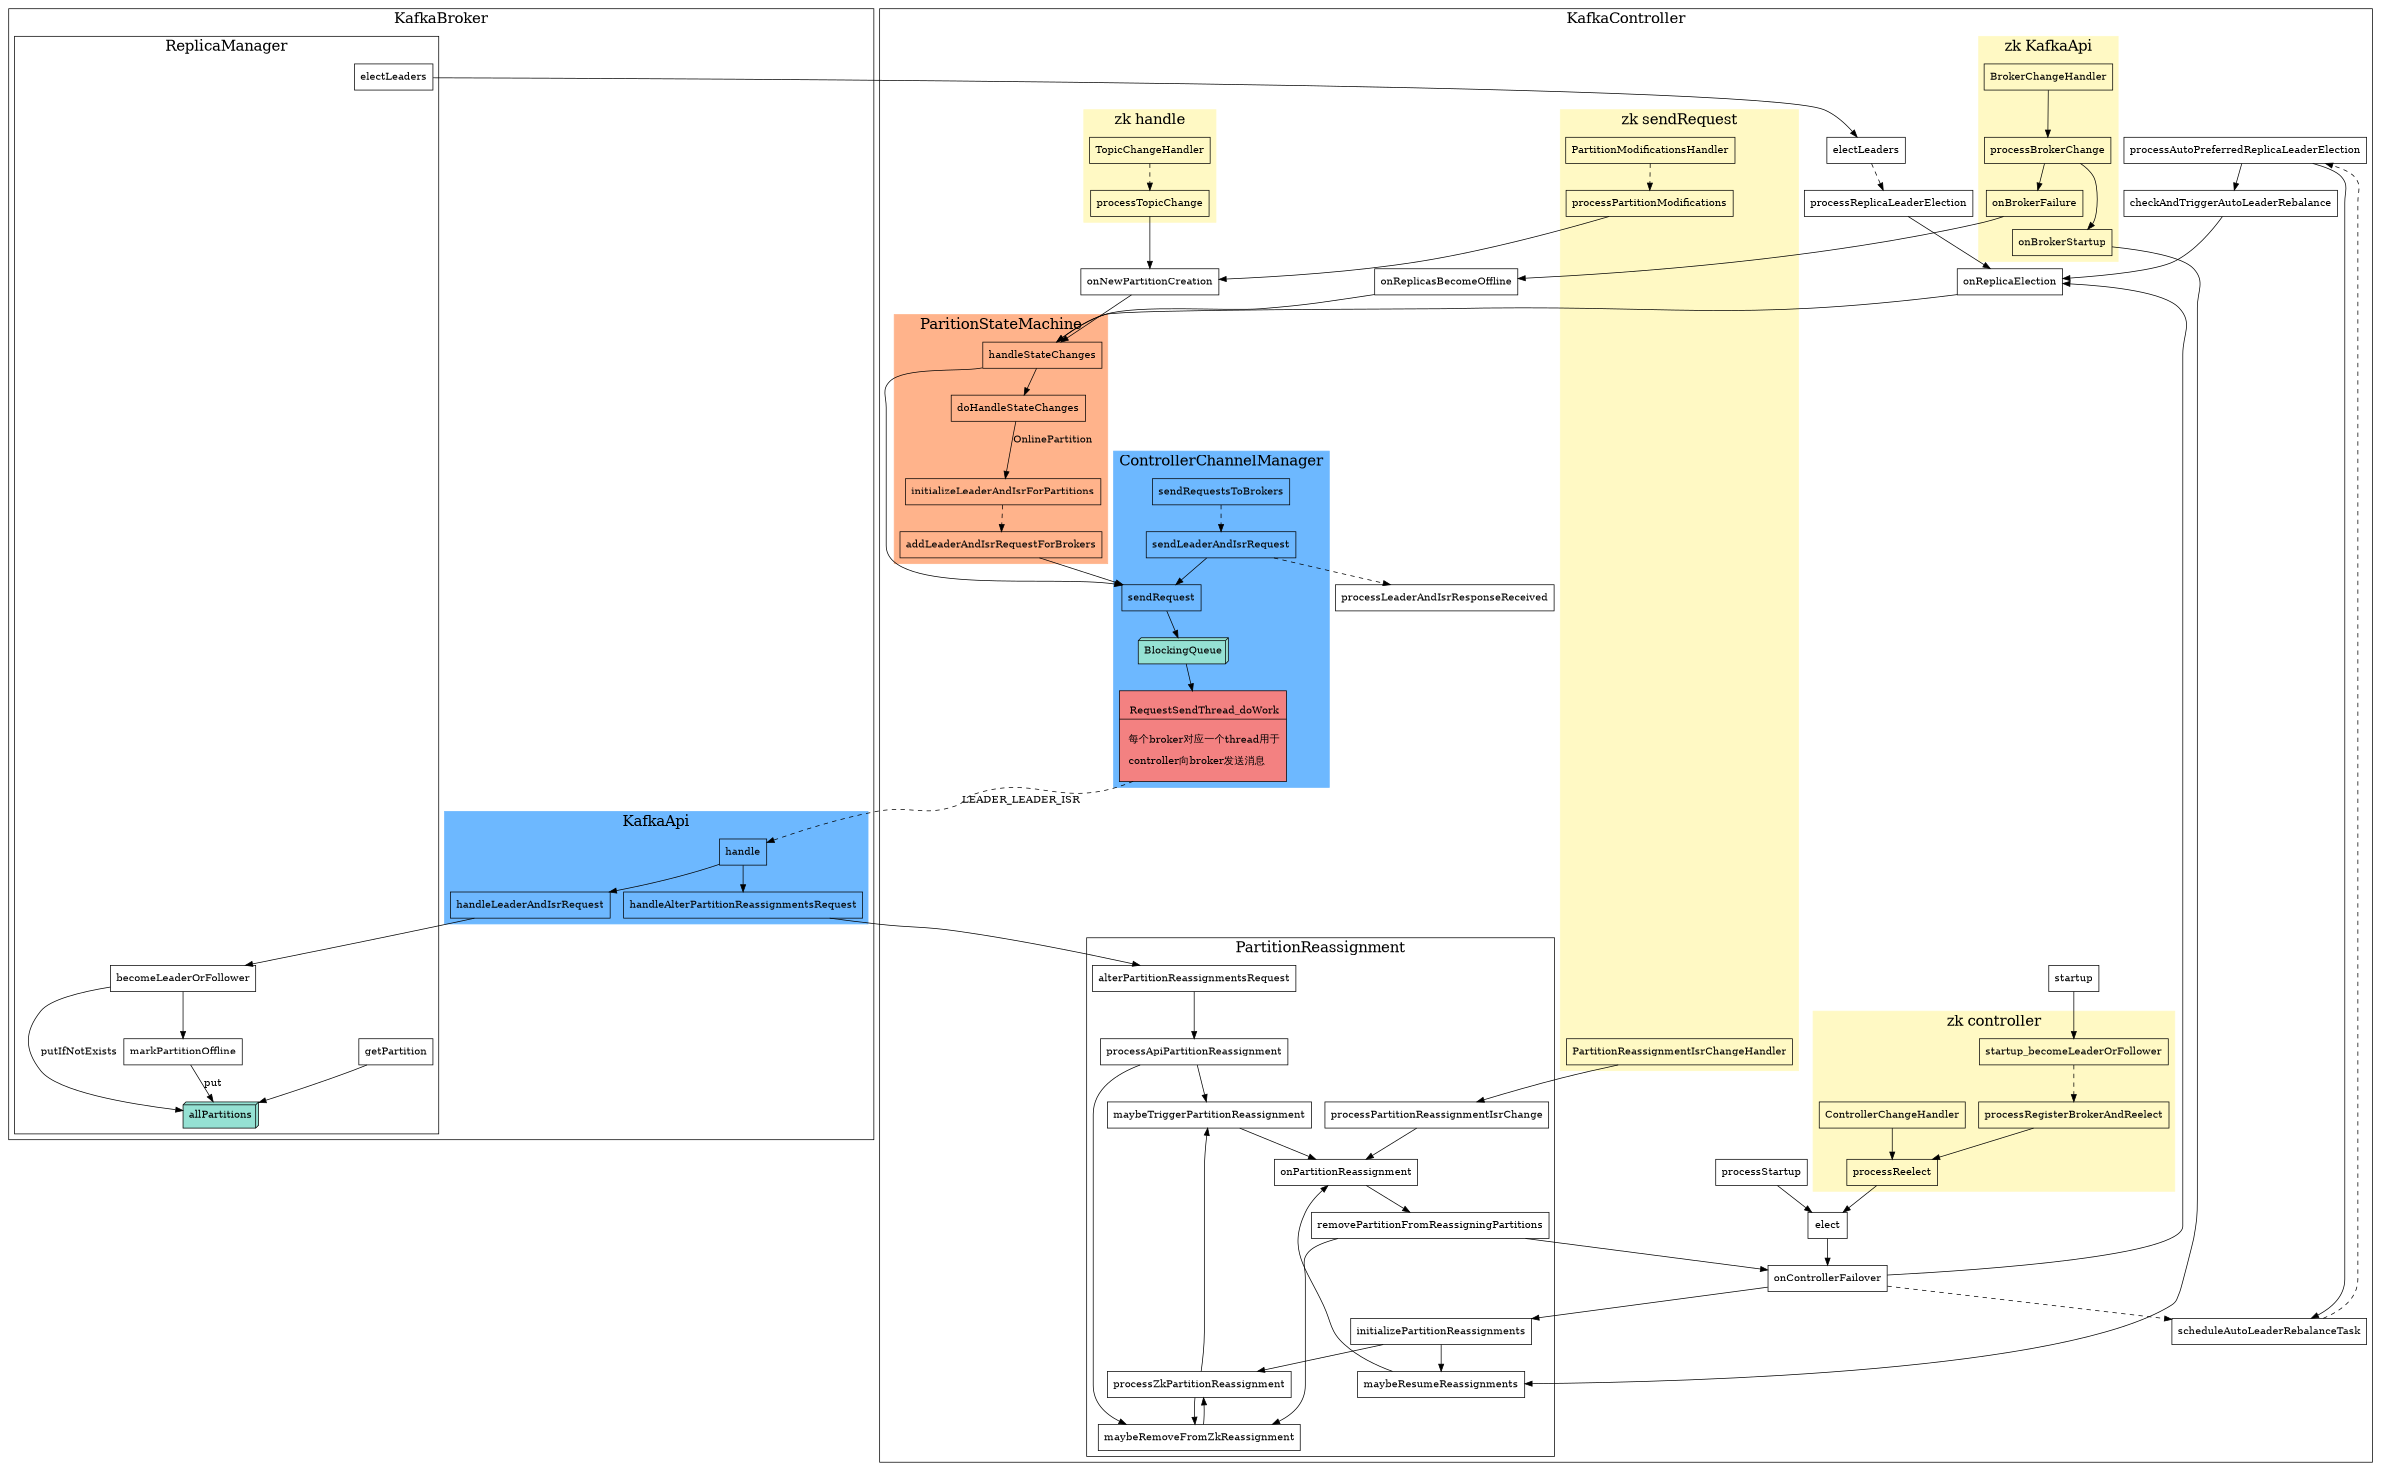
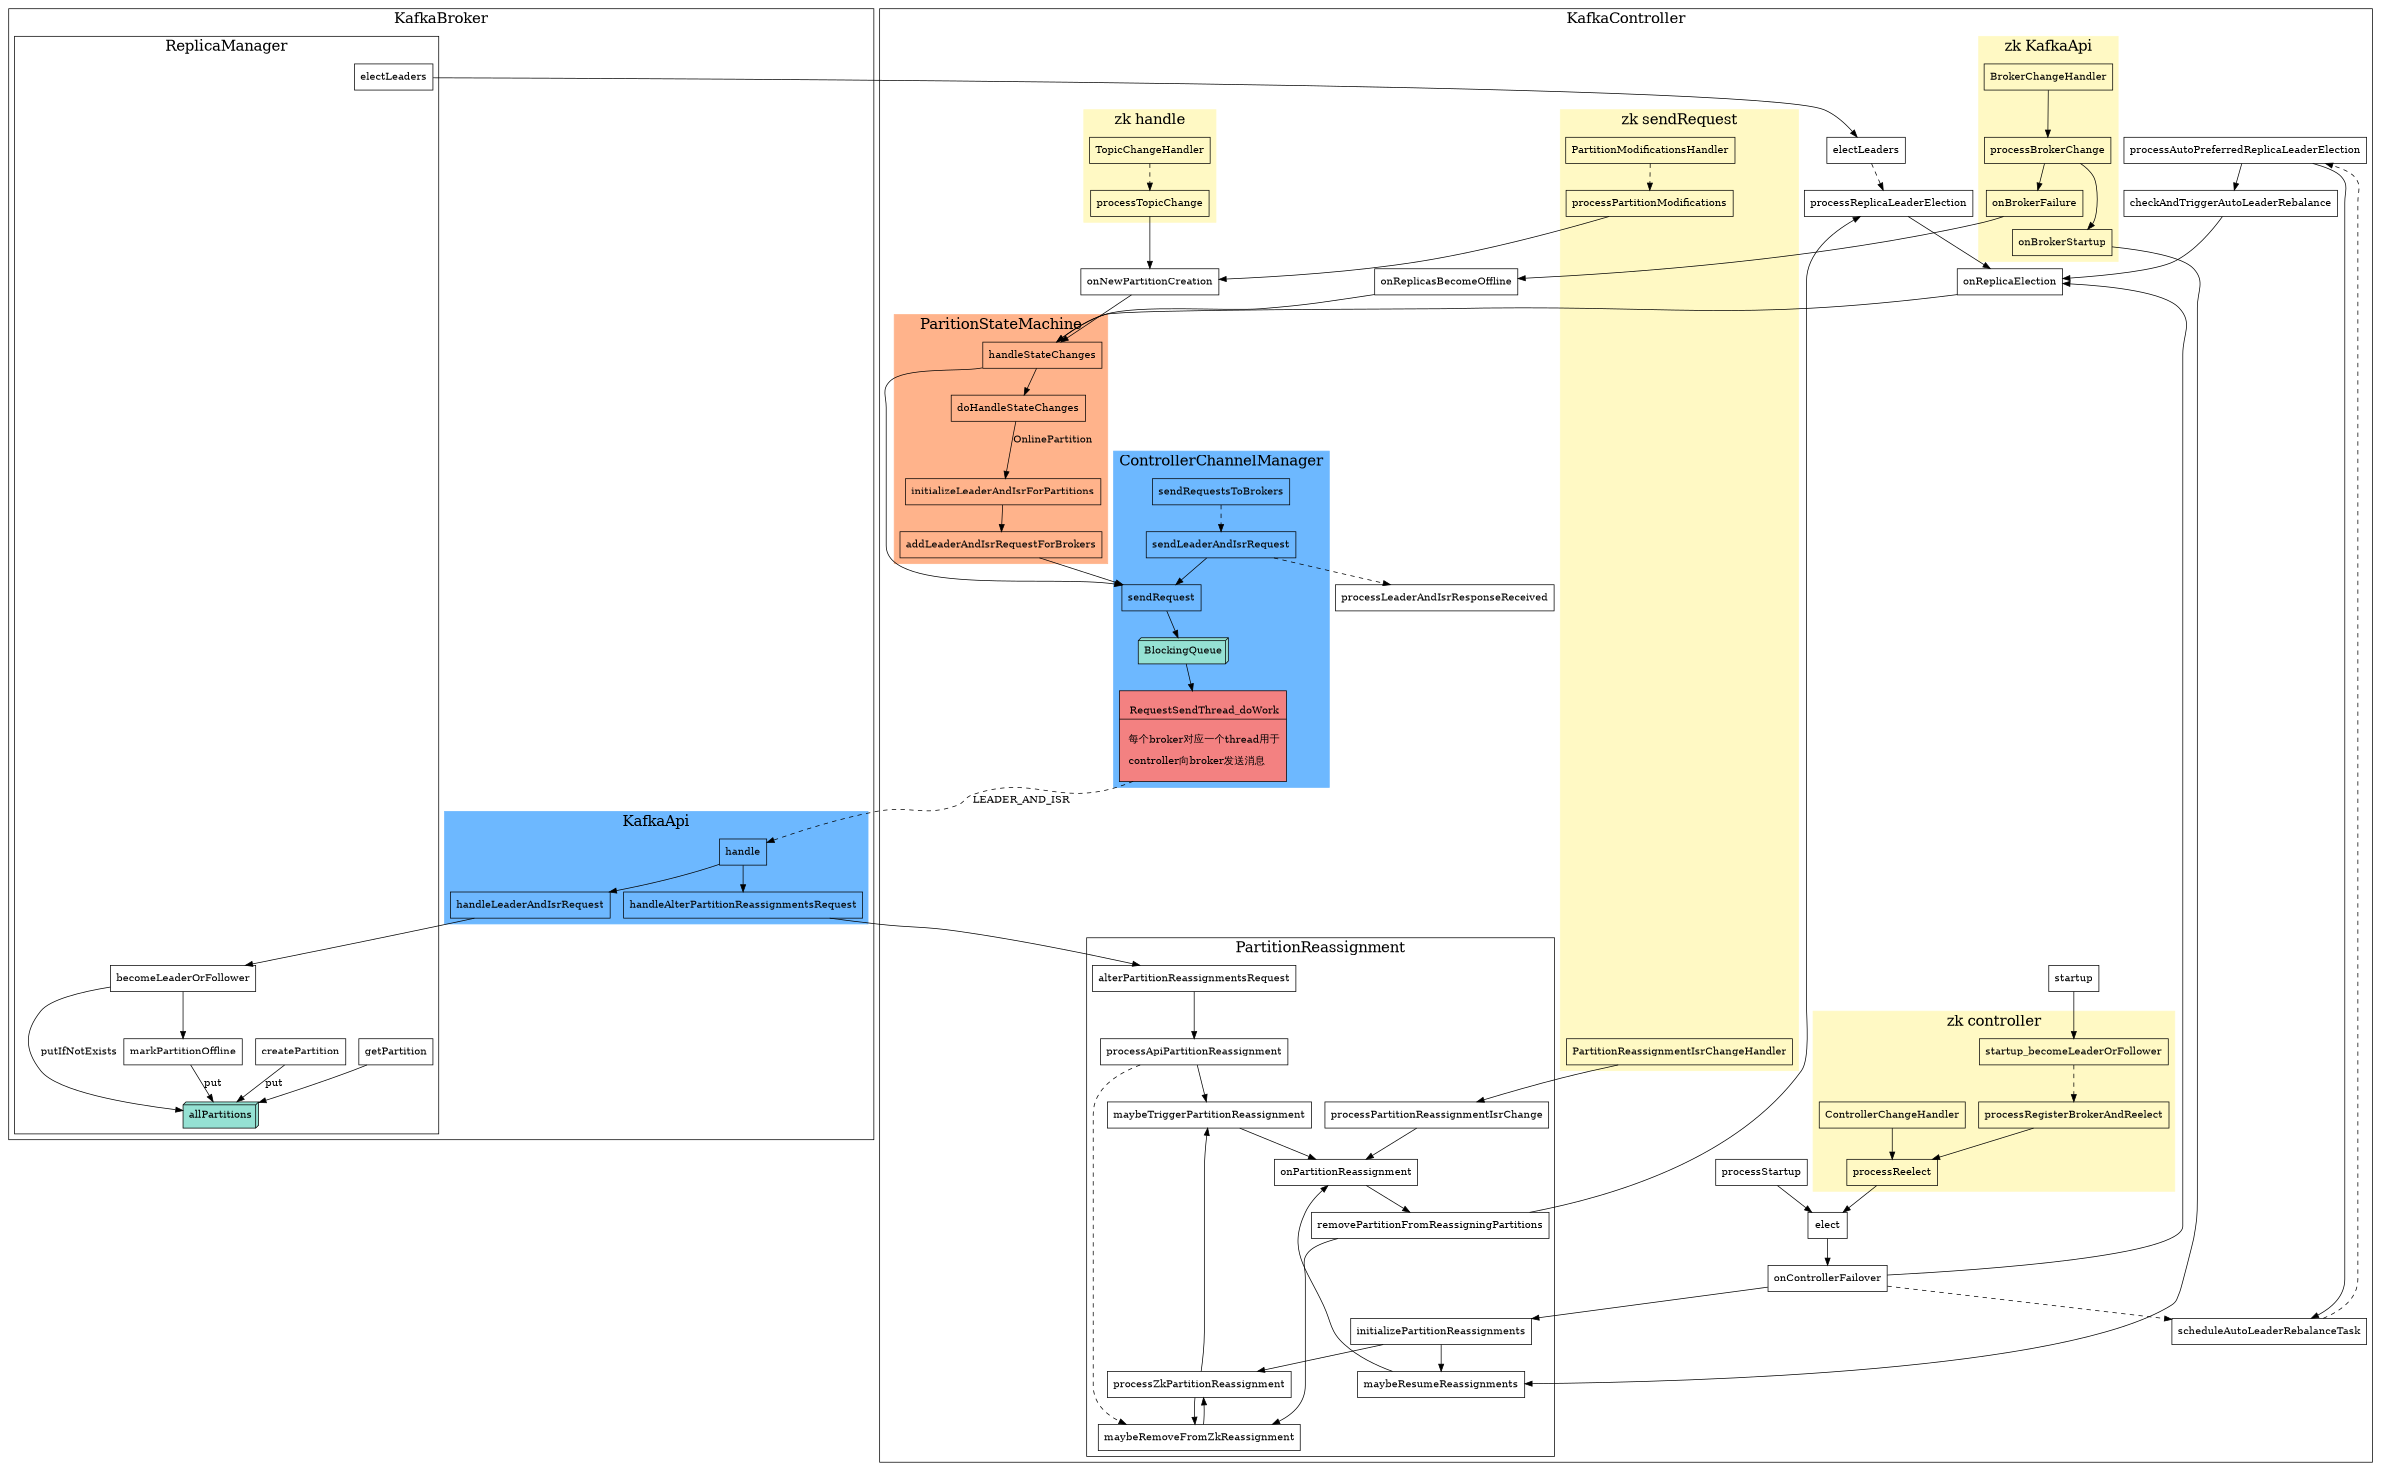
edge "initializeLeaderAndIsrForPartitions" -> "addLeaderAndIsrRequestForBrokers": style dashed -> solid
edge "RequestSendThread_doWork" -> "handle": label "LEADER_LEADER_ISR" -> "LEADER_AND_ISR"
node "createPartition": added
edge "processApiPartitionReassignment" -> "maybeRemoveFromZkReassignment": style solid -> dashed
edge "removePartitionFromReassigningPartitions" -> "onControllerFailover": now "removePartitionFromReassigningPartitions" -> "processReplicaLeaderElection"
